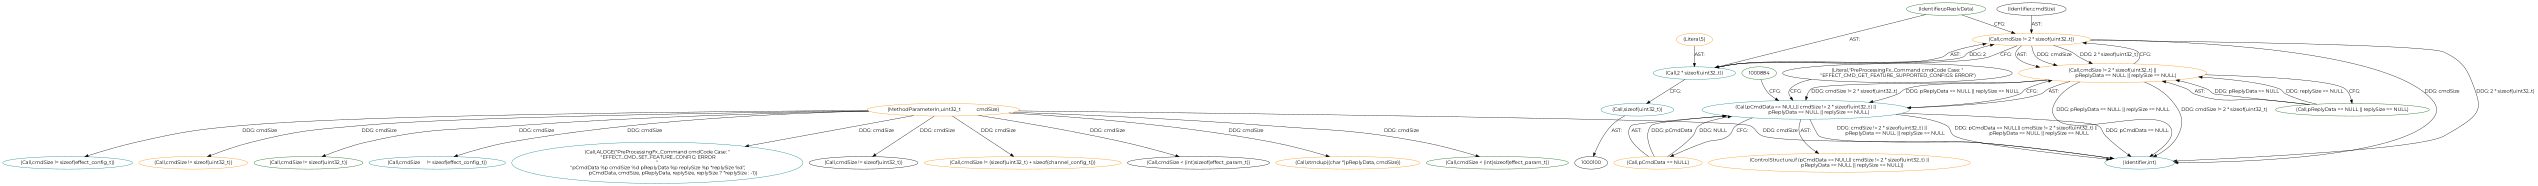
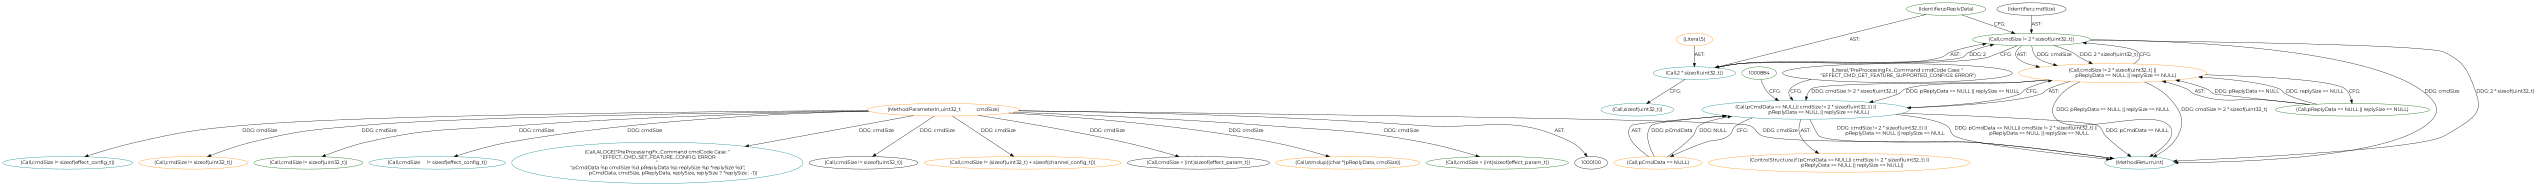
node "(Call,cmdSize != 2 * sizeof(uint32_t))": color darkorange -> darkgreen
edge "(Call,sizeof(uint32_t))" -> "1000100": now "(MethodParameterIn,uint32_t            cmdSize)" -> "1000100"
node "(Identifier,int)": label "(Identifier,int)" -> "(MethodReturn,int)"
